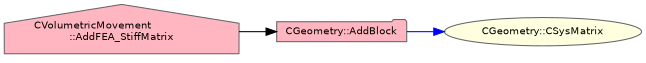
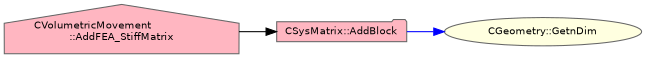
node "CGeometry::AddBlock": label "CGeometry::AddBlock" -> "CSysMatrix::AddBlock"
node "CGeometry::CSysMatrix": label "CGeometry::CSysMatrix" -> "CGeometry::GetnDim"
